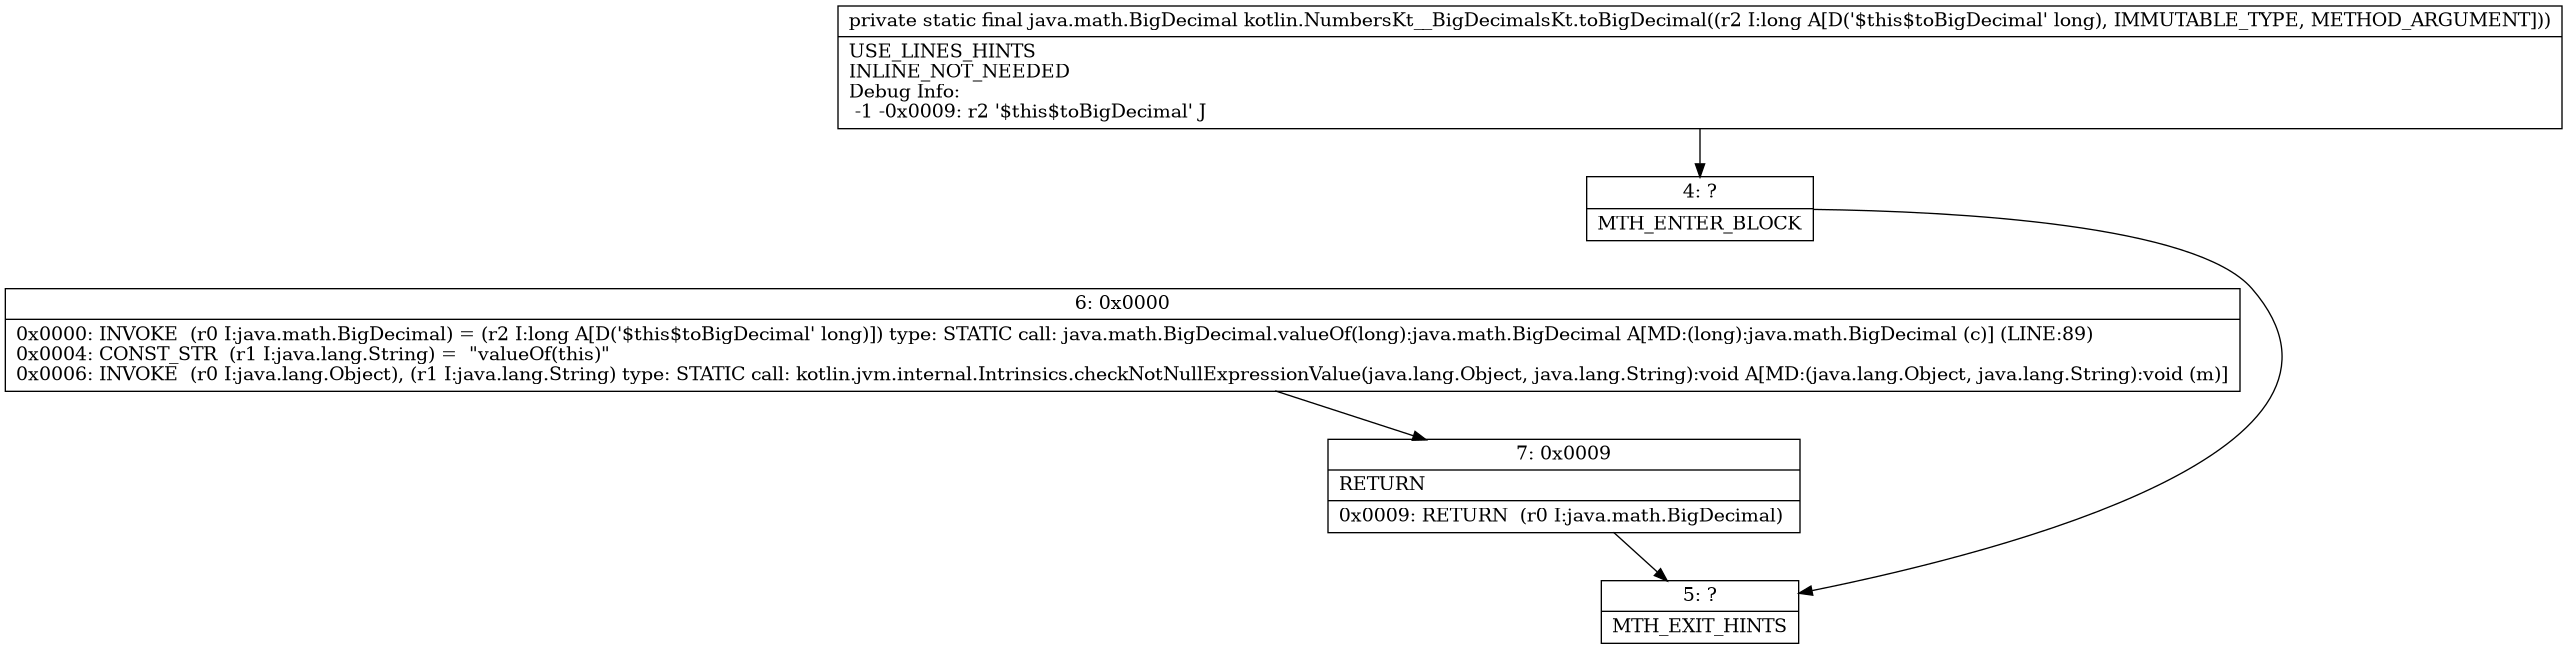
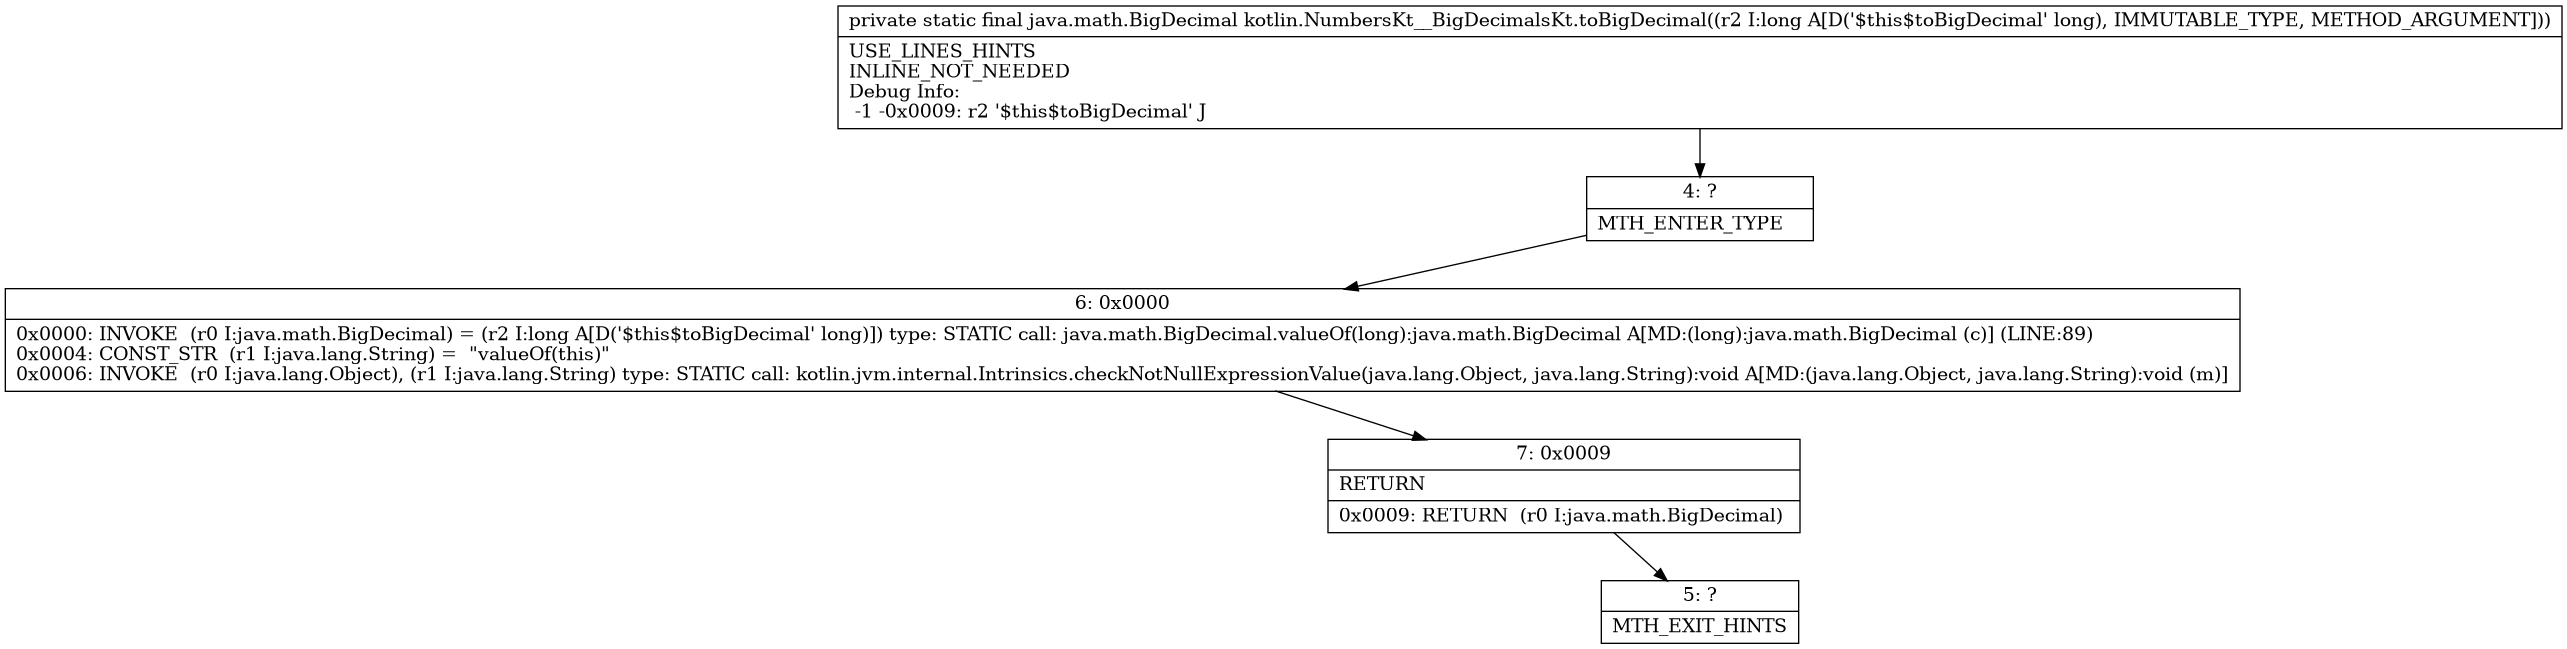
node "4: ?": text "MTH_ENTER_BLOCK" -> "MTH_ENTER_TYPE"
edge "4: ?" -> "5: ?": now "4: ?" -> "6: 0x0000"
